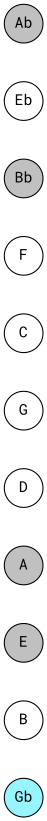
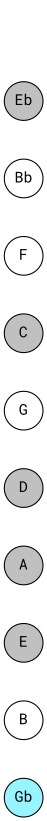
node "Ab": removed
node "Eb": fillcolor white -> gray
node "Bb": fillcolor gray -> white
node "C": fillcolor white -> gray
node "D": fillcolor white -> gray
